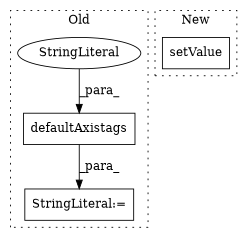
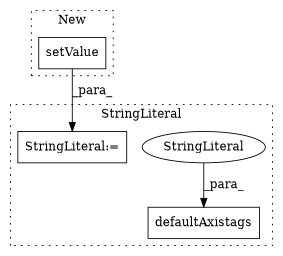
cluster "Old": label "Old" -> "StringLiteral"
edge "defaultAxistags" -> "StringLiteral:=": now "setValue" -> "StringLiteral:="
